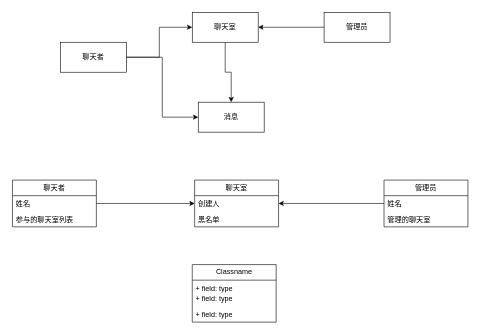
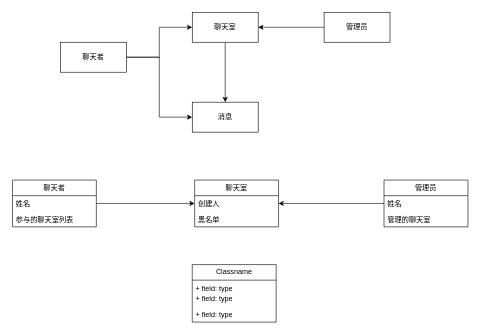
node "消息": moved (231, 117) -> (225, 117)
